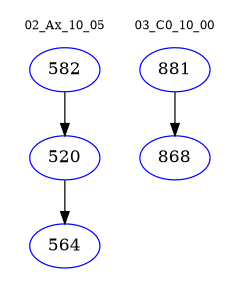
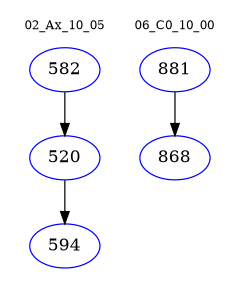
cluster "03_C0_10_00": label "03_C0_10_00" -> "06_C0_10_00"
node "564": label "564" -> "594"
